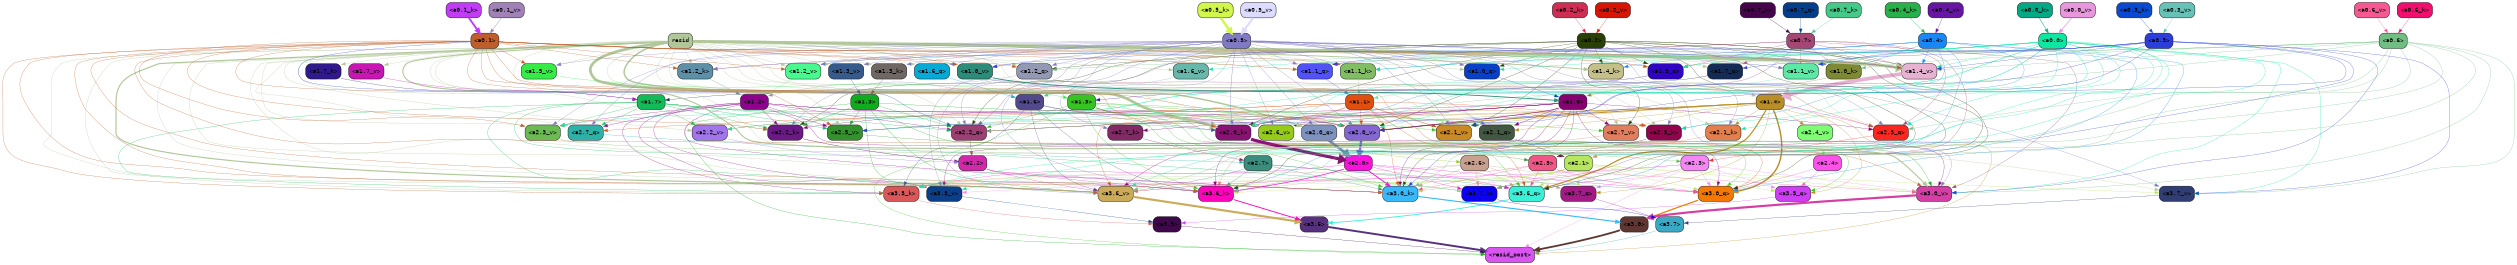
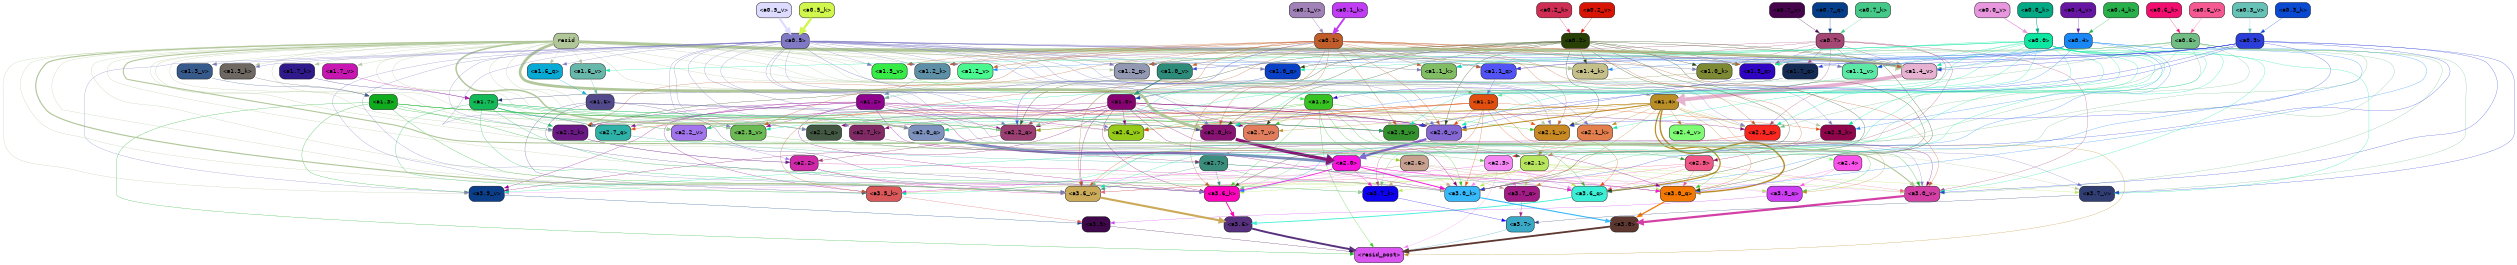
edge "<a1.4>" -> "<a2.3_q>": color #f812dd -> #ba8e26
edge "<a2.7_v>" -> "<a3.6_k>": now "<a2.7_v>" -> "<a2.7>"
